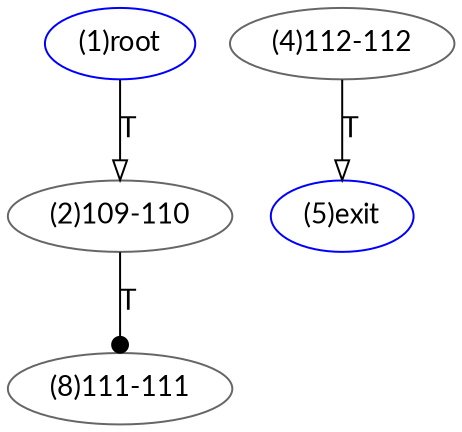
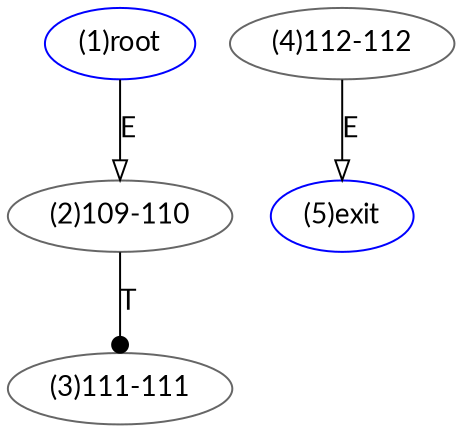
edge "(1)root" -> "(2)109-110": label "T" -> "E"
edge "(4)112-112" -> "(5)exit": label "T" -> "E"
node "(8)111-111": label "(8)111-111" -> "(3)111-111"
